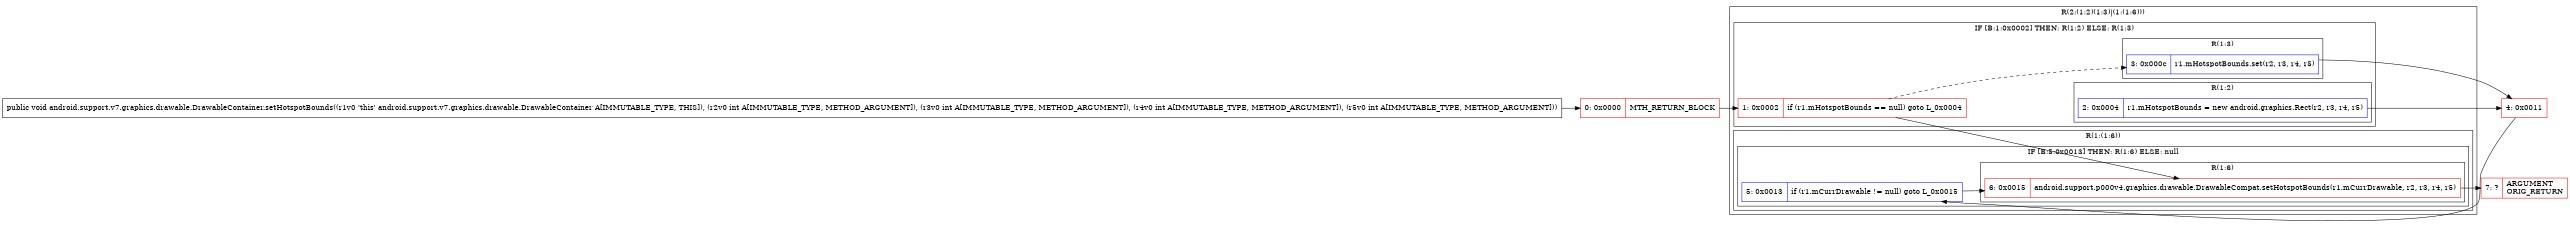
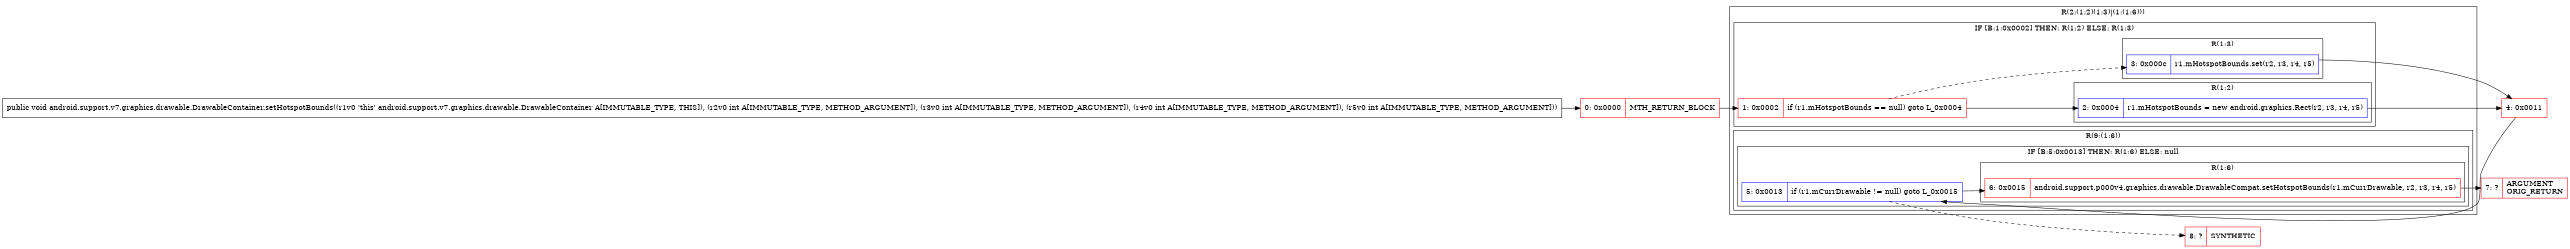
cluster "R(1:(1:6))": label "R(1:(1:6))" -> "R(9:(1:6))"
edge "1: 0x0002" -> "6: 0x0015": now "1: 0x0002" -> "2: 0x0004"
node "8: ?": added
